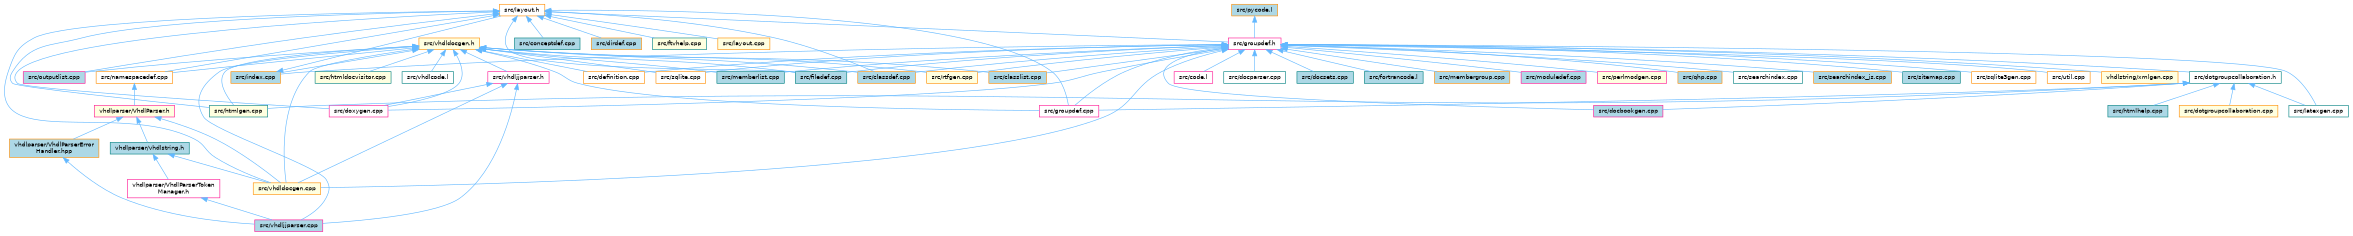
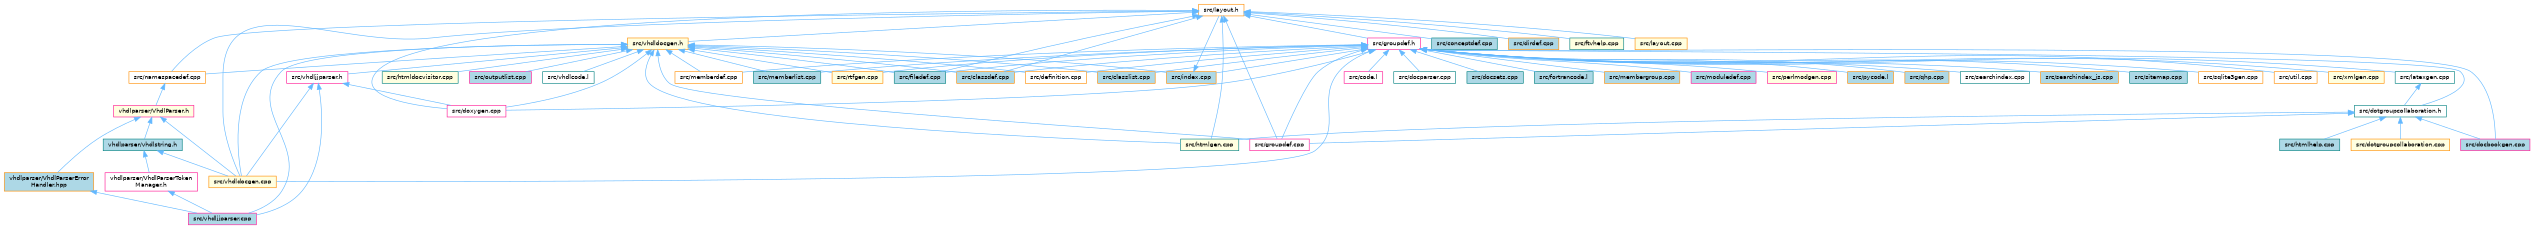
edge "src/groupdef.h" -> "src/pycode.l": reversed
edge "src/outputlist.cpp" -> "src/layout.h": now "src/vhdldocgen.h" -> "src/layout.h"
node "src/sqlite.cpp": label "src/sqlite.cpp" -> "src/memberdef.cpp"
node "vhdlstring/xmlgen.cpp": label "vhdlstring/xmlgen.cpp" -> "src/xmlgen.cpp"
edge "src/latexgen.cpp" -> "src/dotgroupcollaboration.h": reversed
